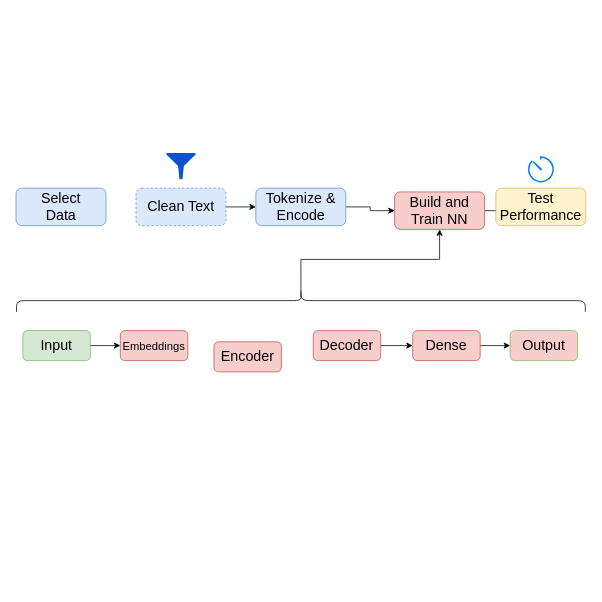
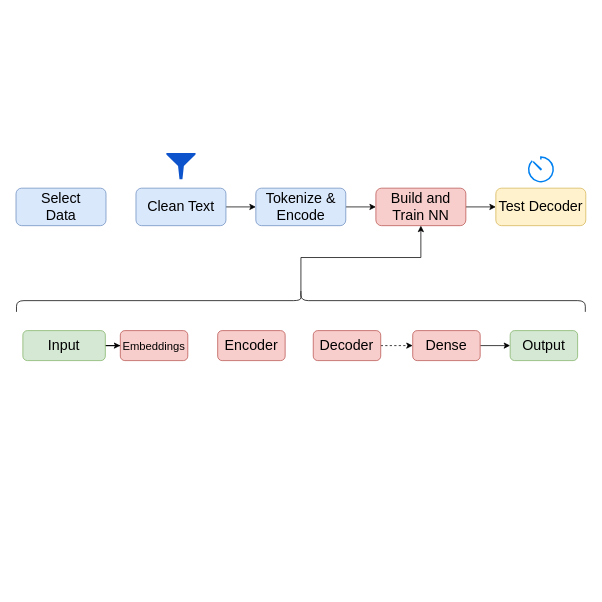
node "Clean Text": style dashed -> solid
node "Test Performance": label "Test Performance" -> "Test Decoder"
node "Build and Train NN": moved (440, 210) -> (421, 207)
node "Input": size 68x30 -> 83x30
edge "Decoder" -> "Dense": style solid -> dashed
node "Output": fillcolor #f8cecc -> #d5e8d4
node "Encoder": moved (248, 357) -> (252, 345)
